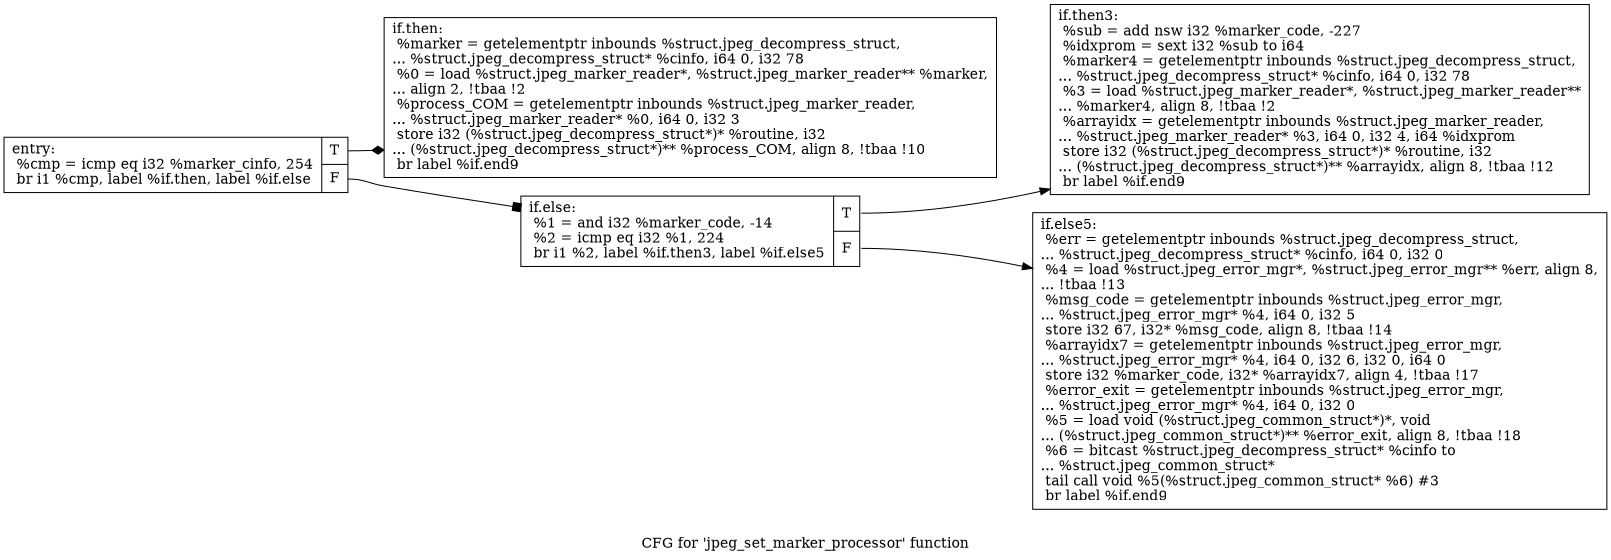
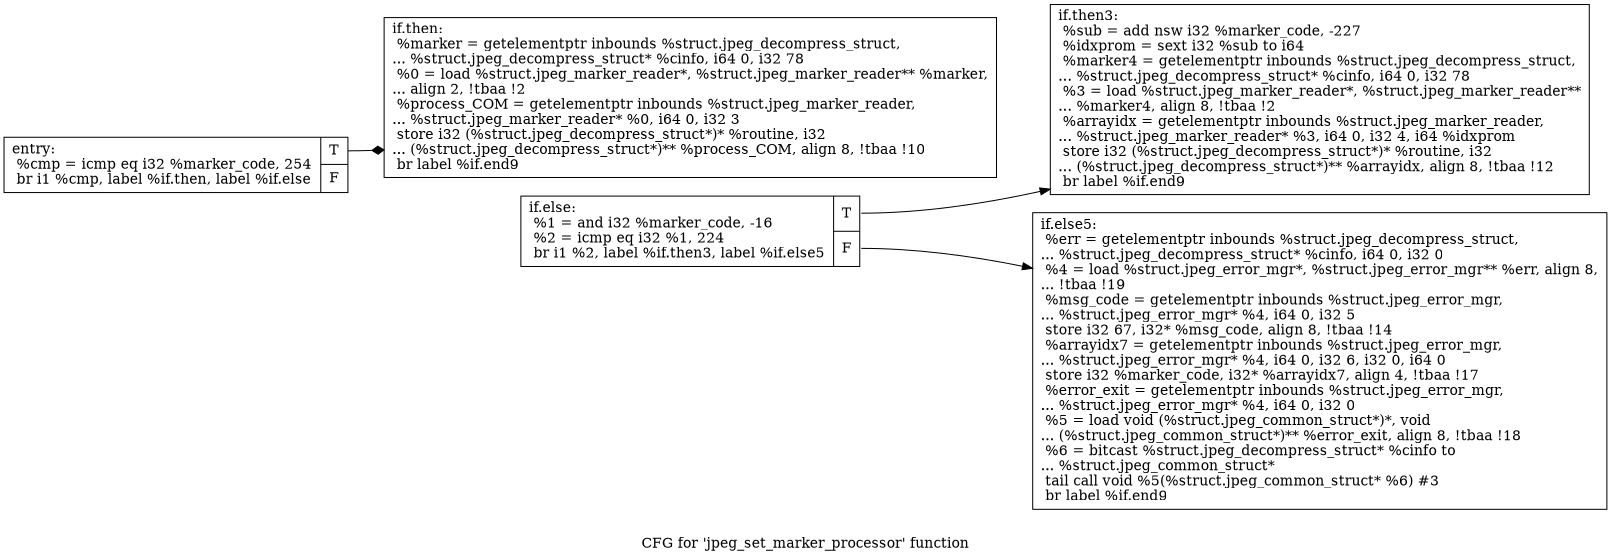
node "entry:": text "%cmp = icmp eq i32 %marker_cinfo, 254" -> "%cmp = icmp eq i32 %marker_code, 254"
edge "entry:" -> "if.else:": removed
node "if.else:": text "%1 = and i32 %marker_code, -14" -> "%1 = and i32 %marker_code, -16"
node "if.else5:": text "... !tbaa !13" -> "... !tbaa !19"
